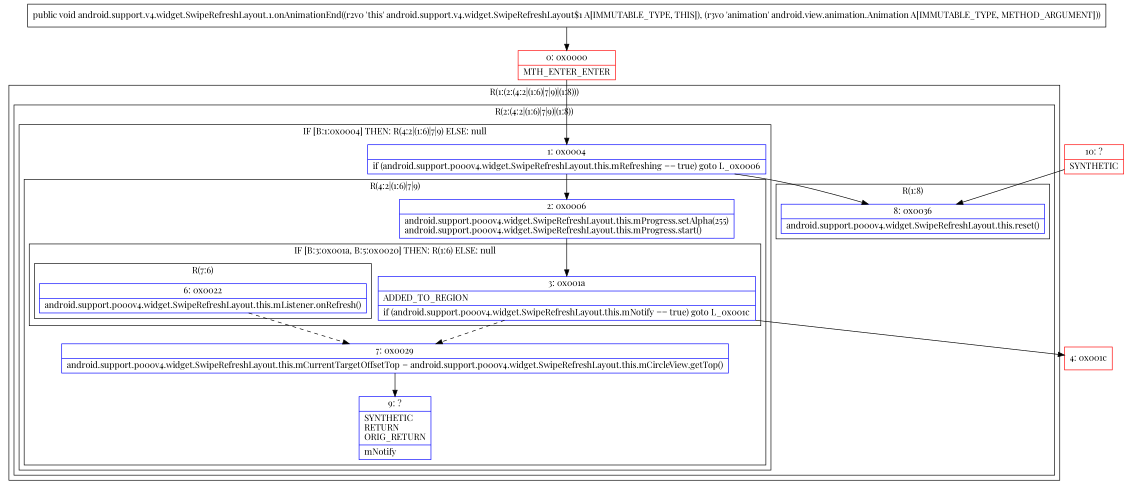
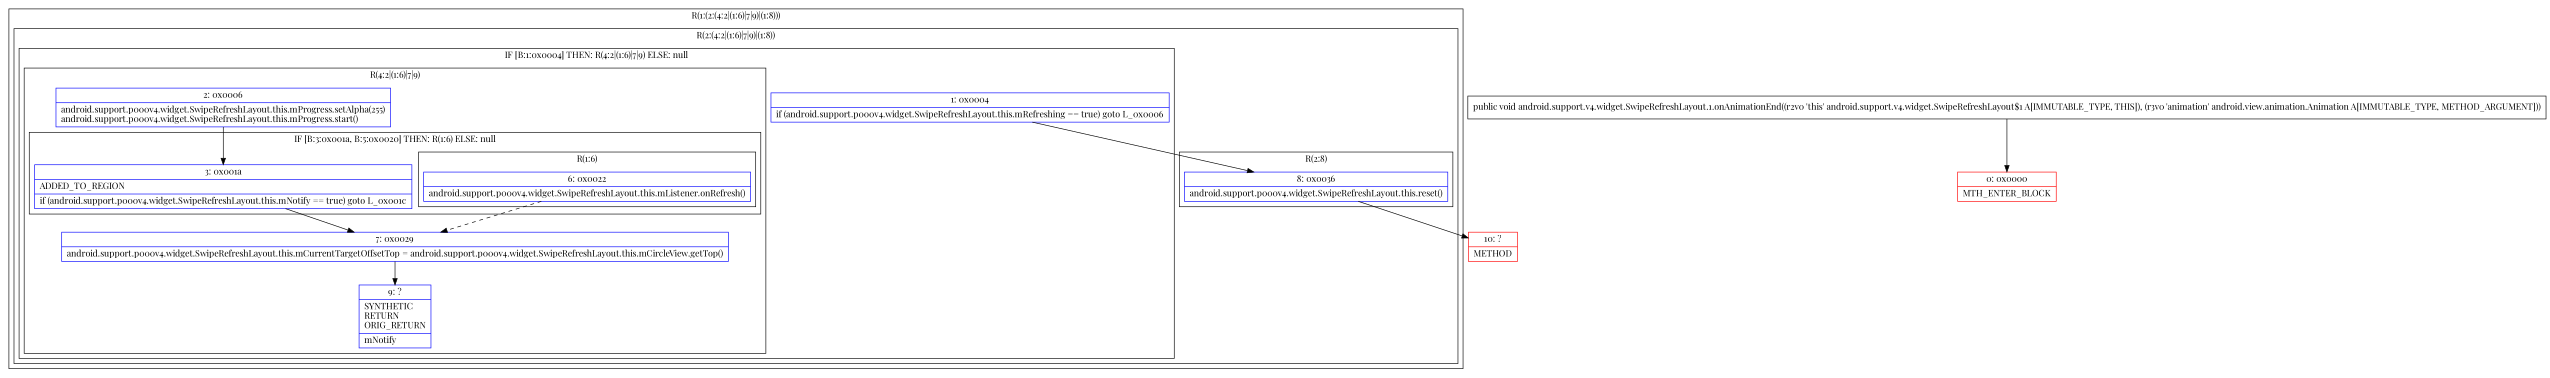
node "0: 0x0000": text "MTH_ENTER_ENTER" -> "MTH_ENTER_BLOCK"
edge "0: 0x0000" -> "1: 0x0004": removed
node "10: ?": text "SYNTHETIC" -> "METHOD"
edge "1: 0x0004" -> "2: 0x0006": removed
edge "10: ?" -> "8: 0x0036": reversed
cluster "R(1:8)": label "R(1:8)" -> "R(2:8)"
cluster "R(7:6)": label "R(7:6)" -> "R(1:6)"
edge "3: 0x001a" -> "7: 0x0029": style dashed -> solid
node "4: 0x001c": removed
